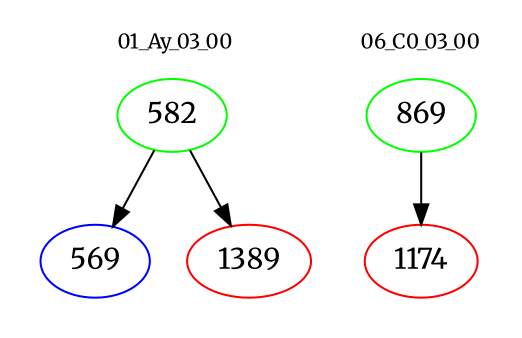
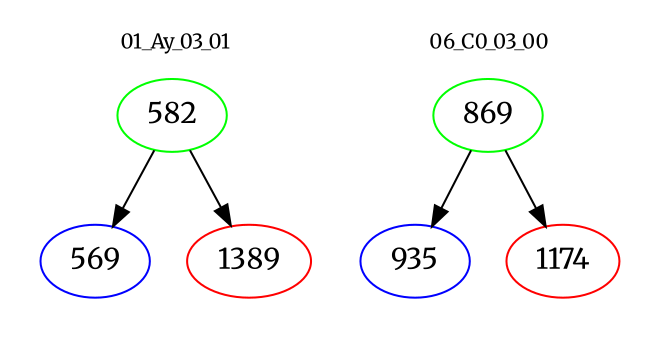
cluster "01_Ay_03_00": label "01_Ay_03_00" -> "01_Ay_03_01"
node "935": added
